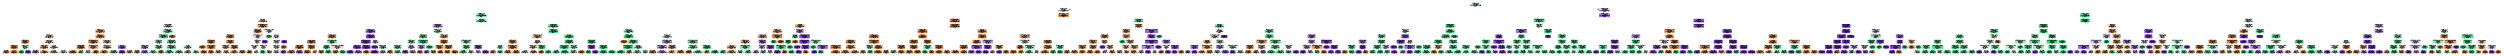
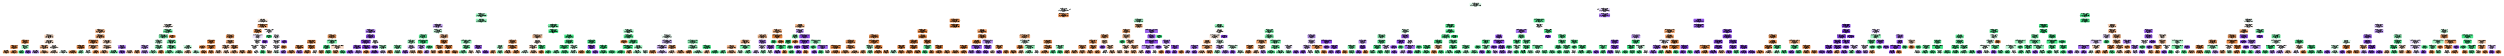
node "gini = 0.6154 samples = 10 value = [6, 5, 2] class = 0": added
node "gini = 0.0 samples = 9 value = [0, 0, 13] class = 2": fillcolor #8139e5 -> #e5823a
